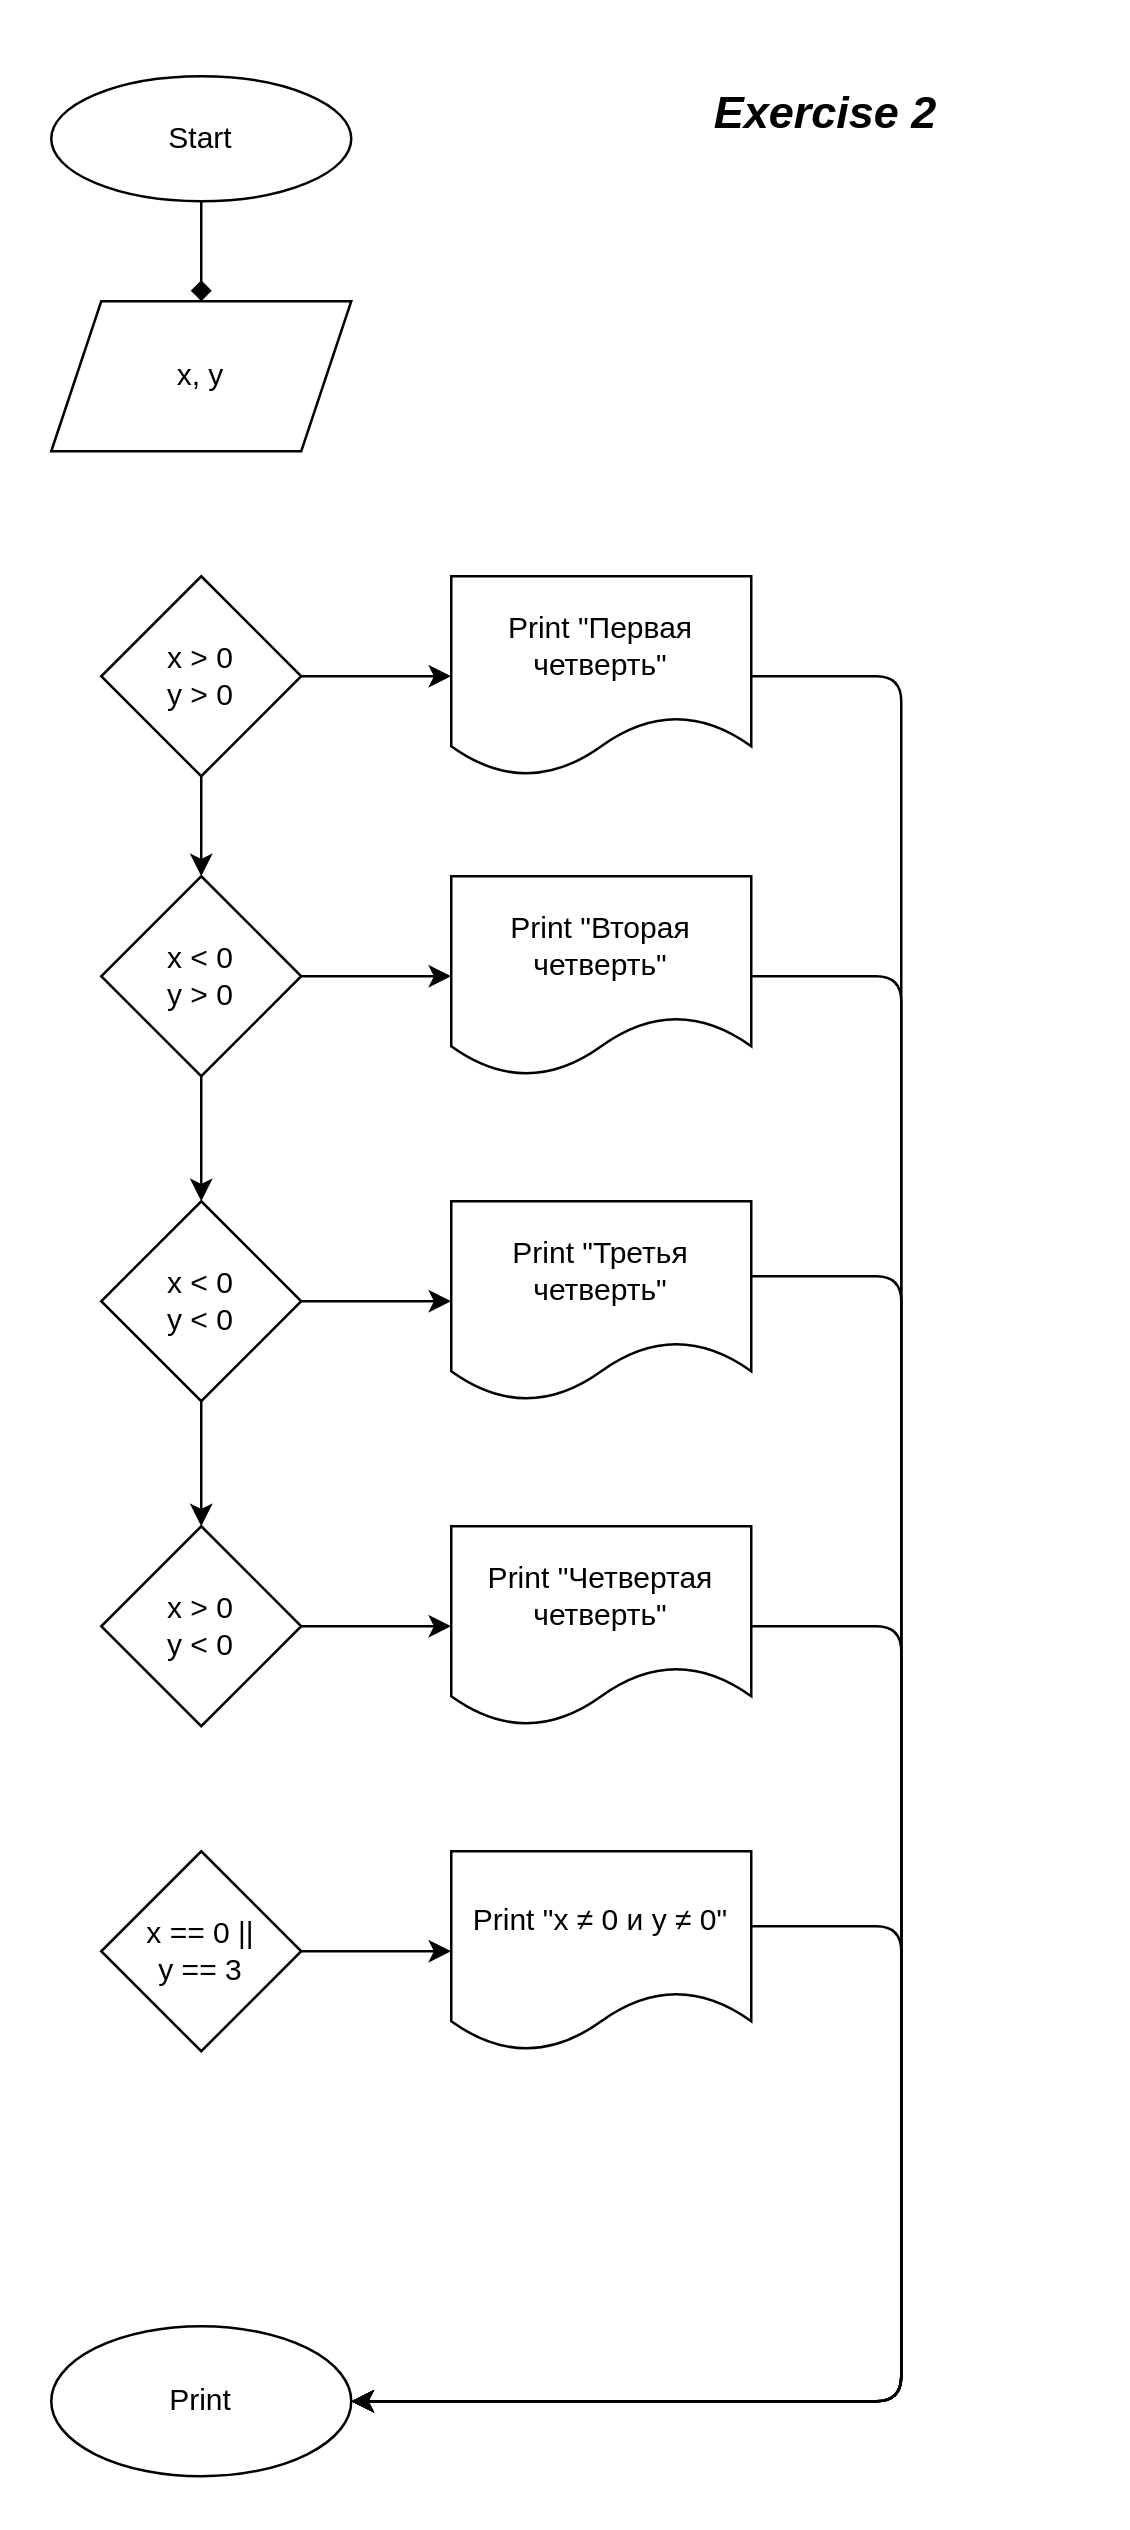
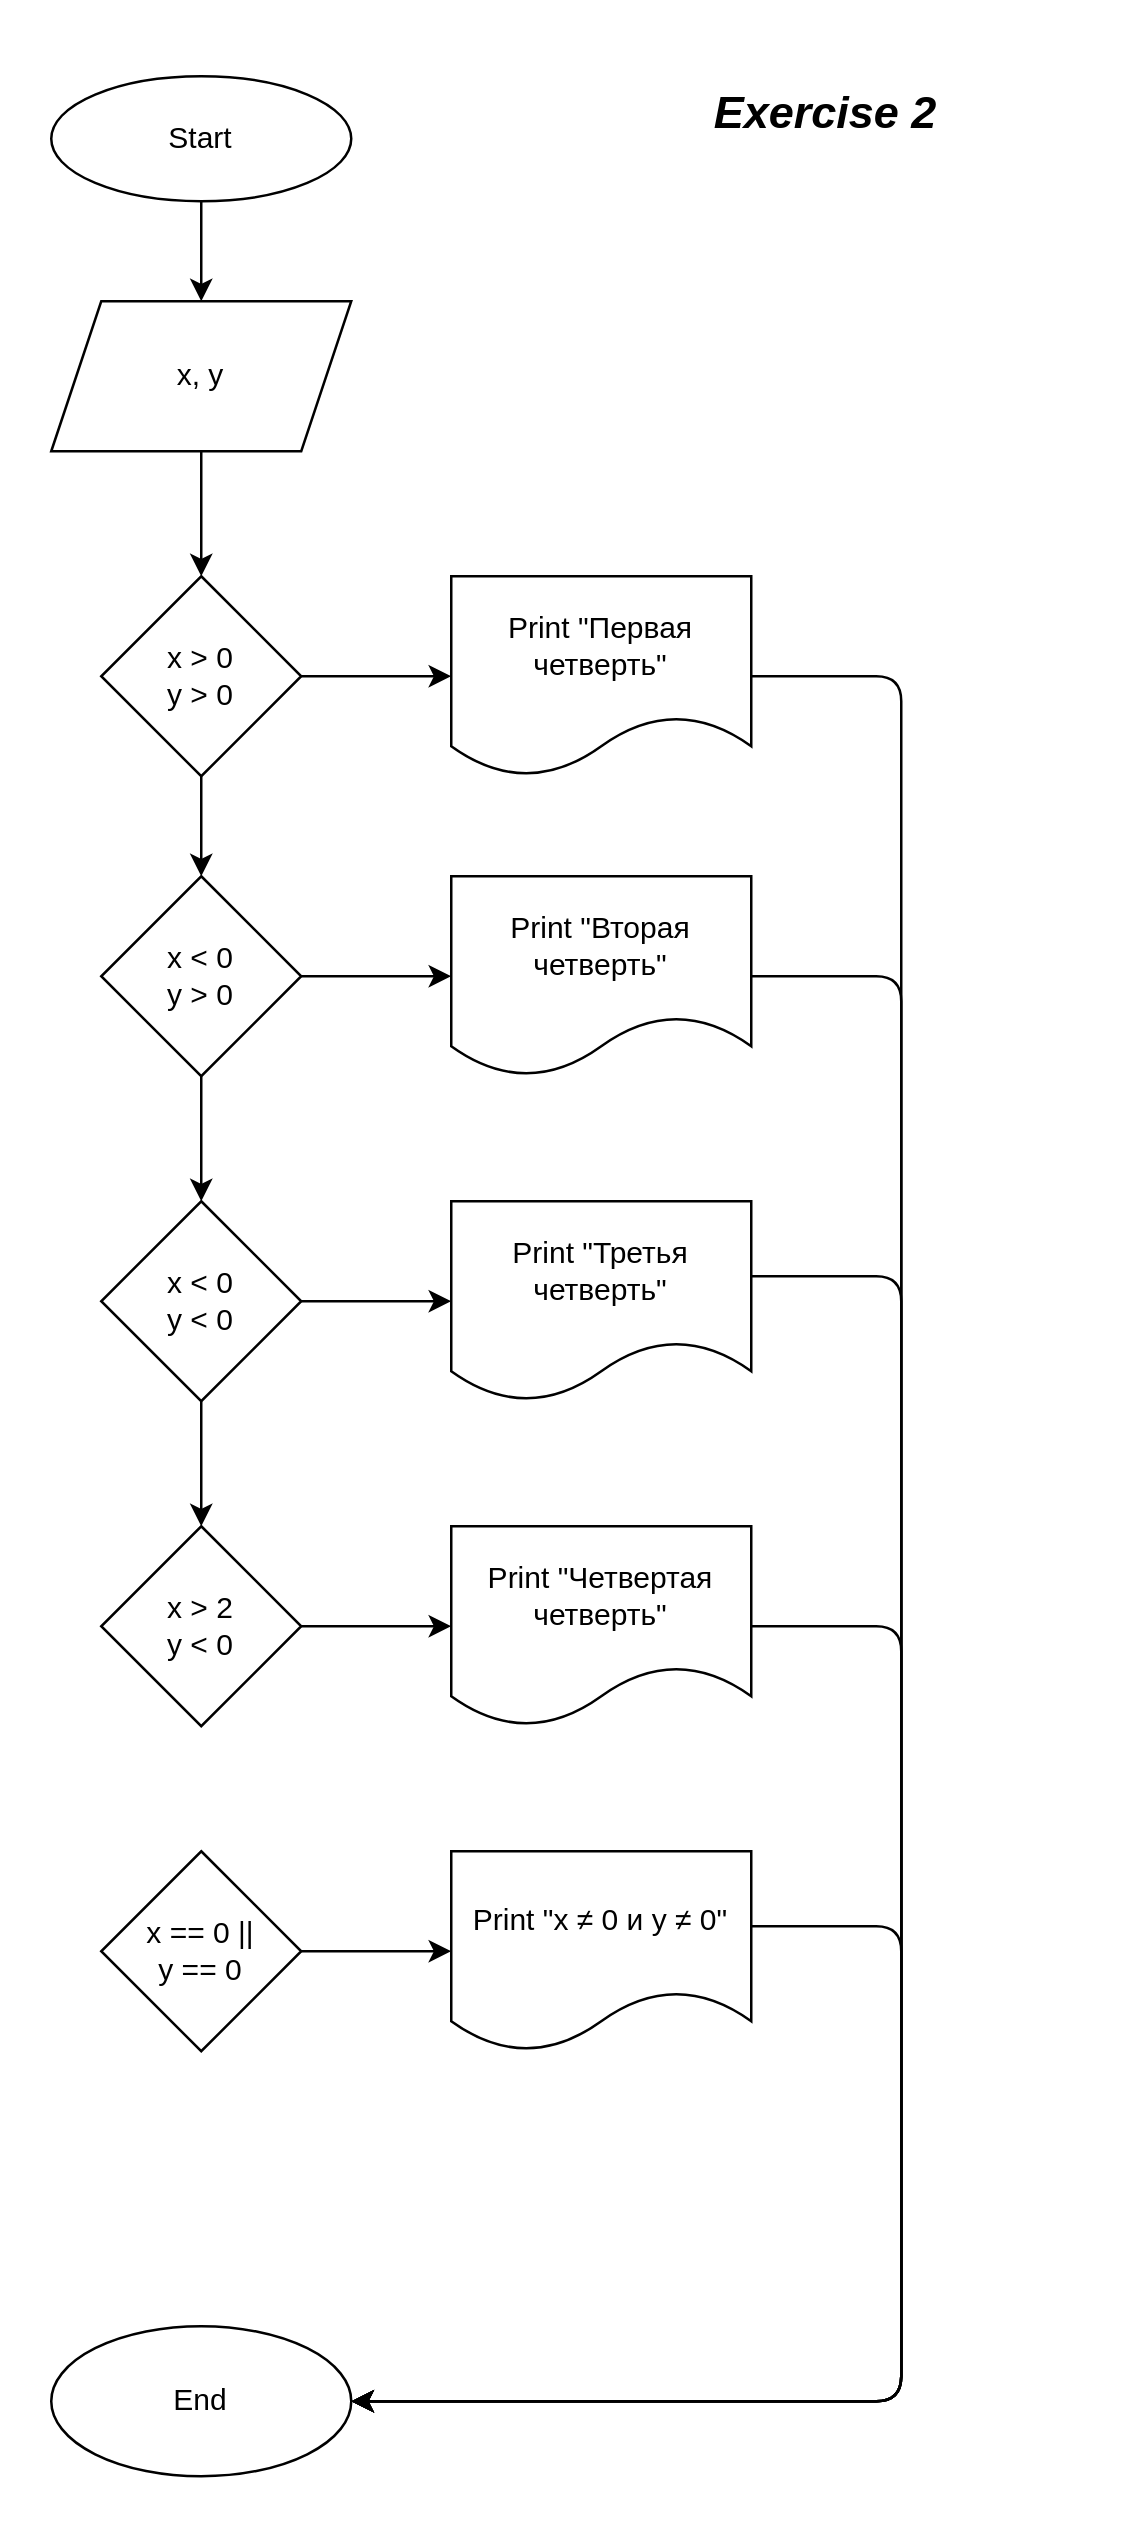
edge "Start" -> "x, y": arrowhead diamond -> classic
edge "x, y" -> "x > 0 y > 0": added
node "x > 0 y < 0": label "x > 0 y < 0" -> "x > 2 y < 0"
node "x == 0 || y == 3": label "x == 0 || y == 3" -> "x == 0 || y == 0"
node "Print": label "Print" -> "End"
